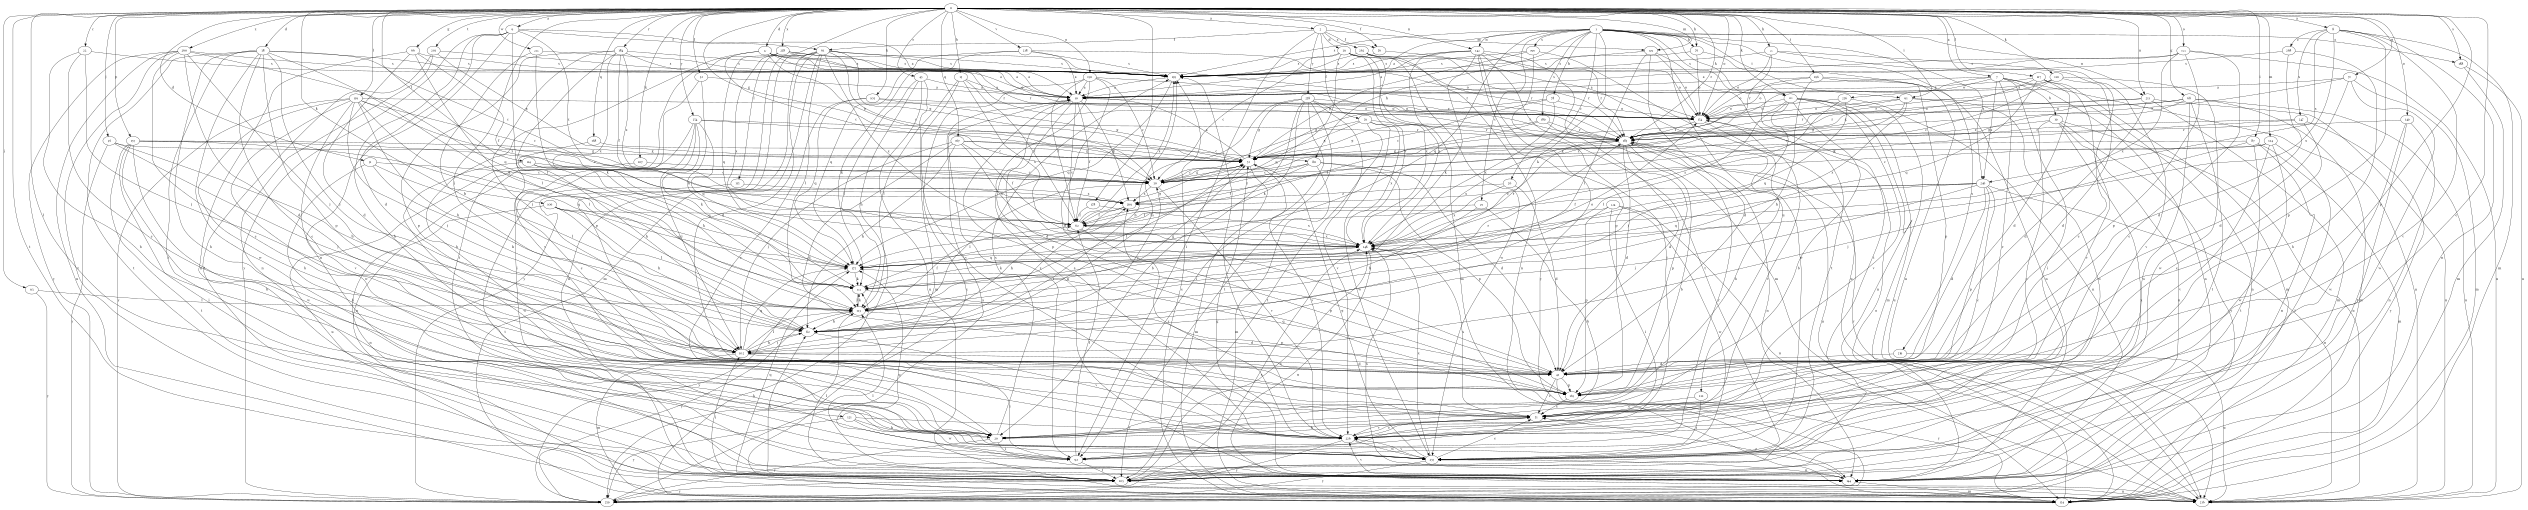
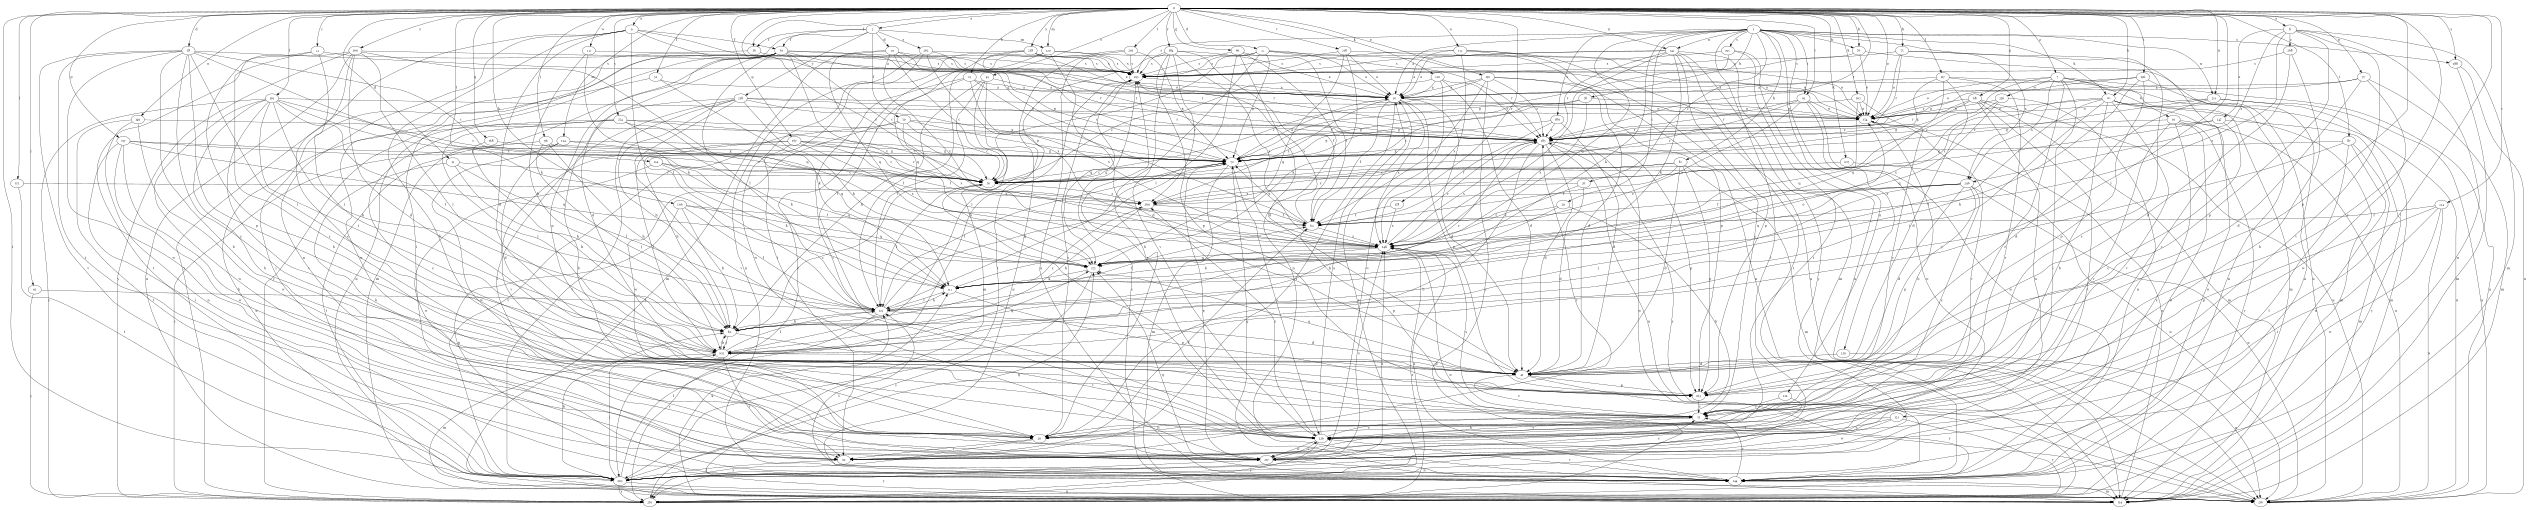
edge "0" -> "224": added, label "v"
edge "167" -> "80": now "167" -> "30"
edge "157" -> "205": removed, label "t"
